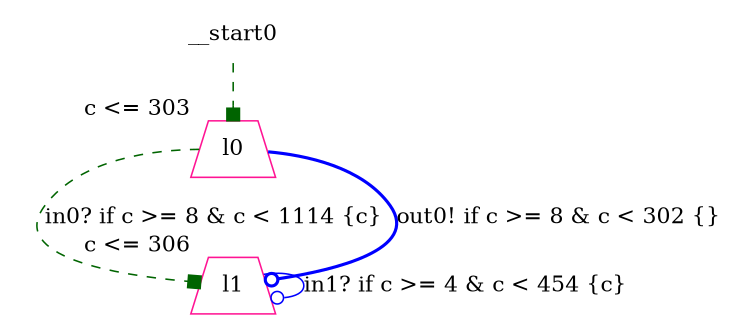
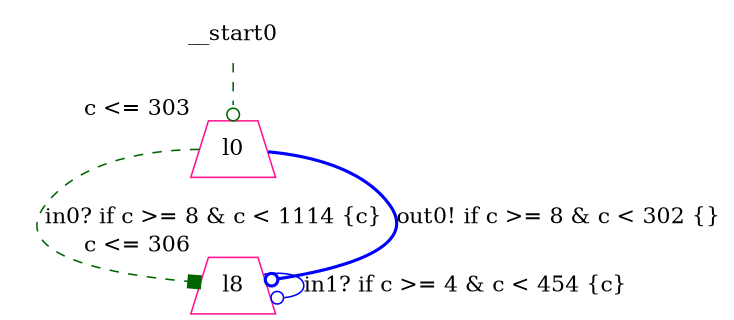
edge "__start0" -> "l0 c <= 303": arrowhead box -> odot
node "l1 c <= 306": label "l1 c <= 306" -> "l8 c <= 306"
